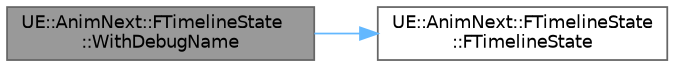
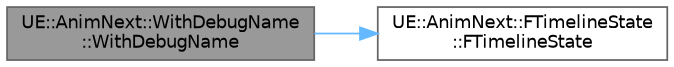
node "UE::AnimNext::FTimelineState ::WithDebugName": label "UE::AnimNext::FTimelineState ::WithDebugName" -> "UE::AnimNext::WithDebugName ::WithDebugName"
